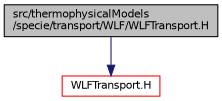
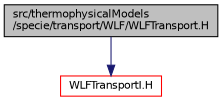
node "WLFTransport.H": label "WLFTransport.H" -> "WLFTransportI.H"
